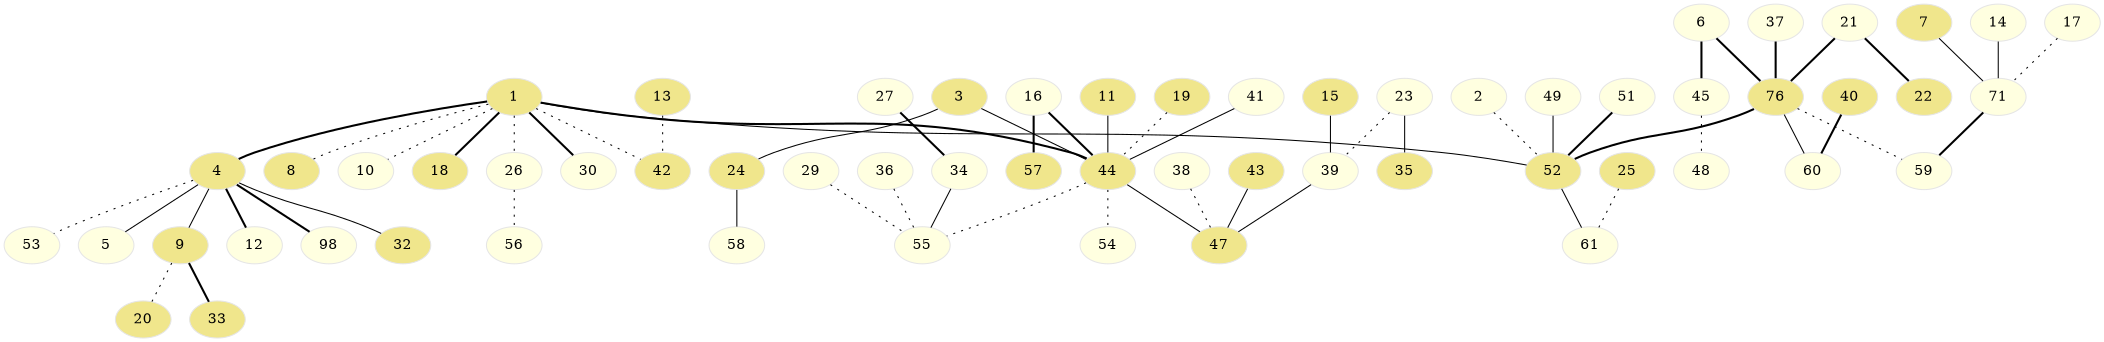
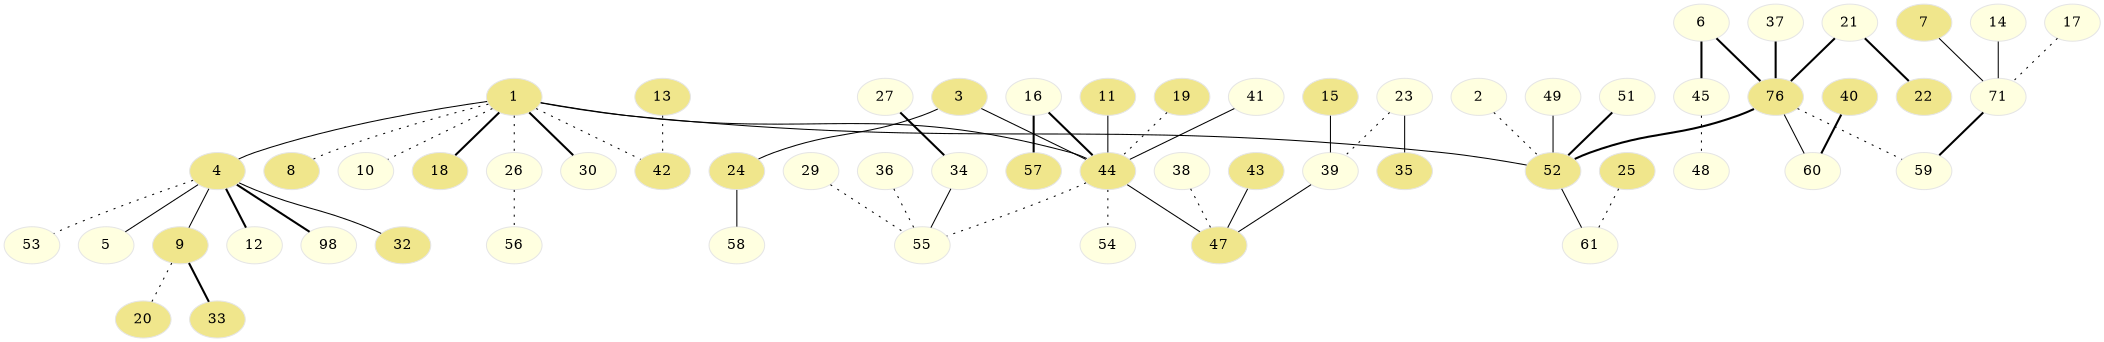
edge "1" -- "4": style bold -> solid
edge "1" -- "44": style bold -> solid
